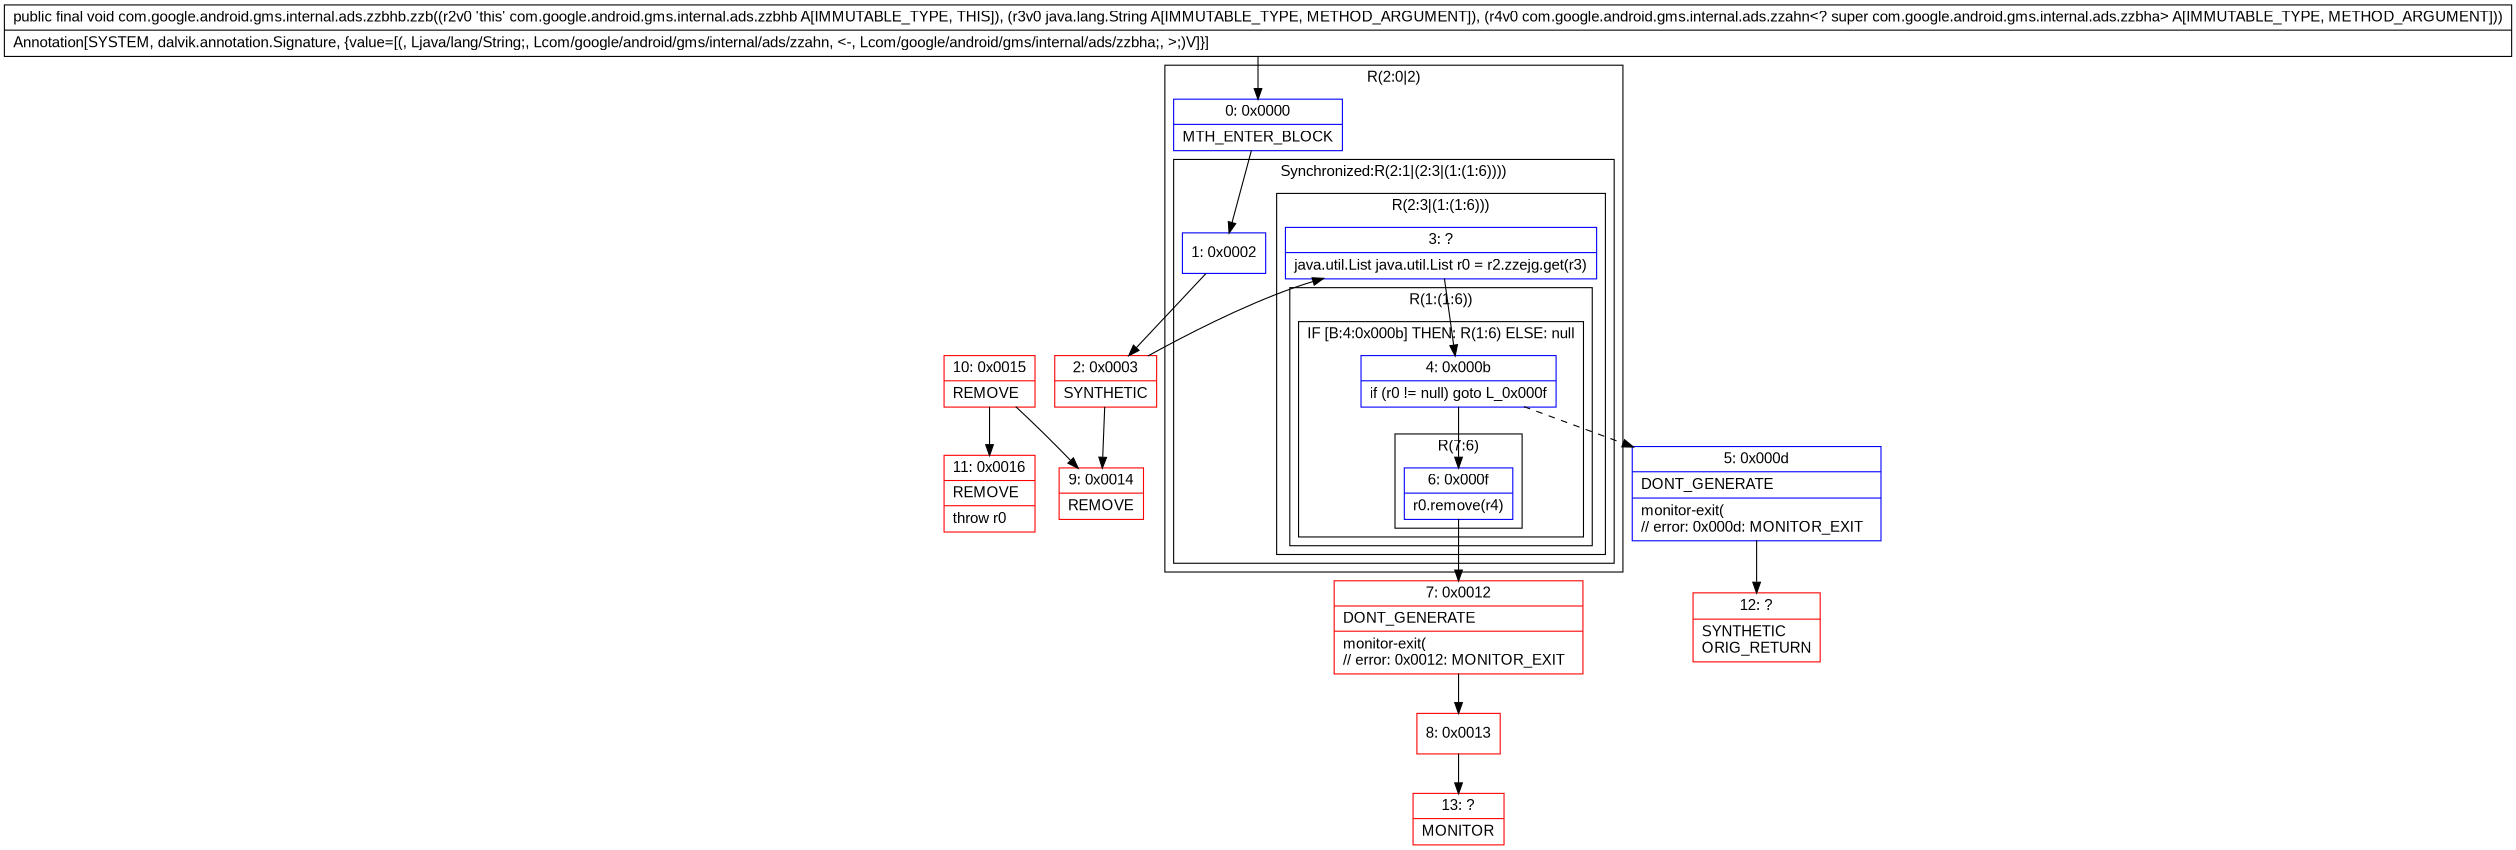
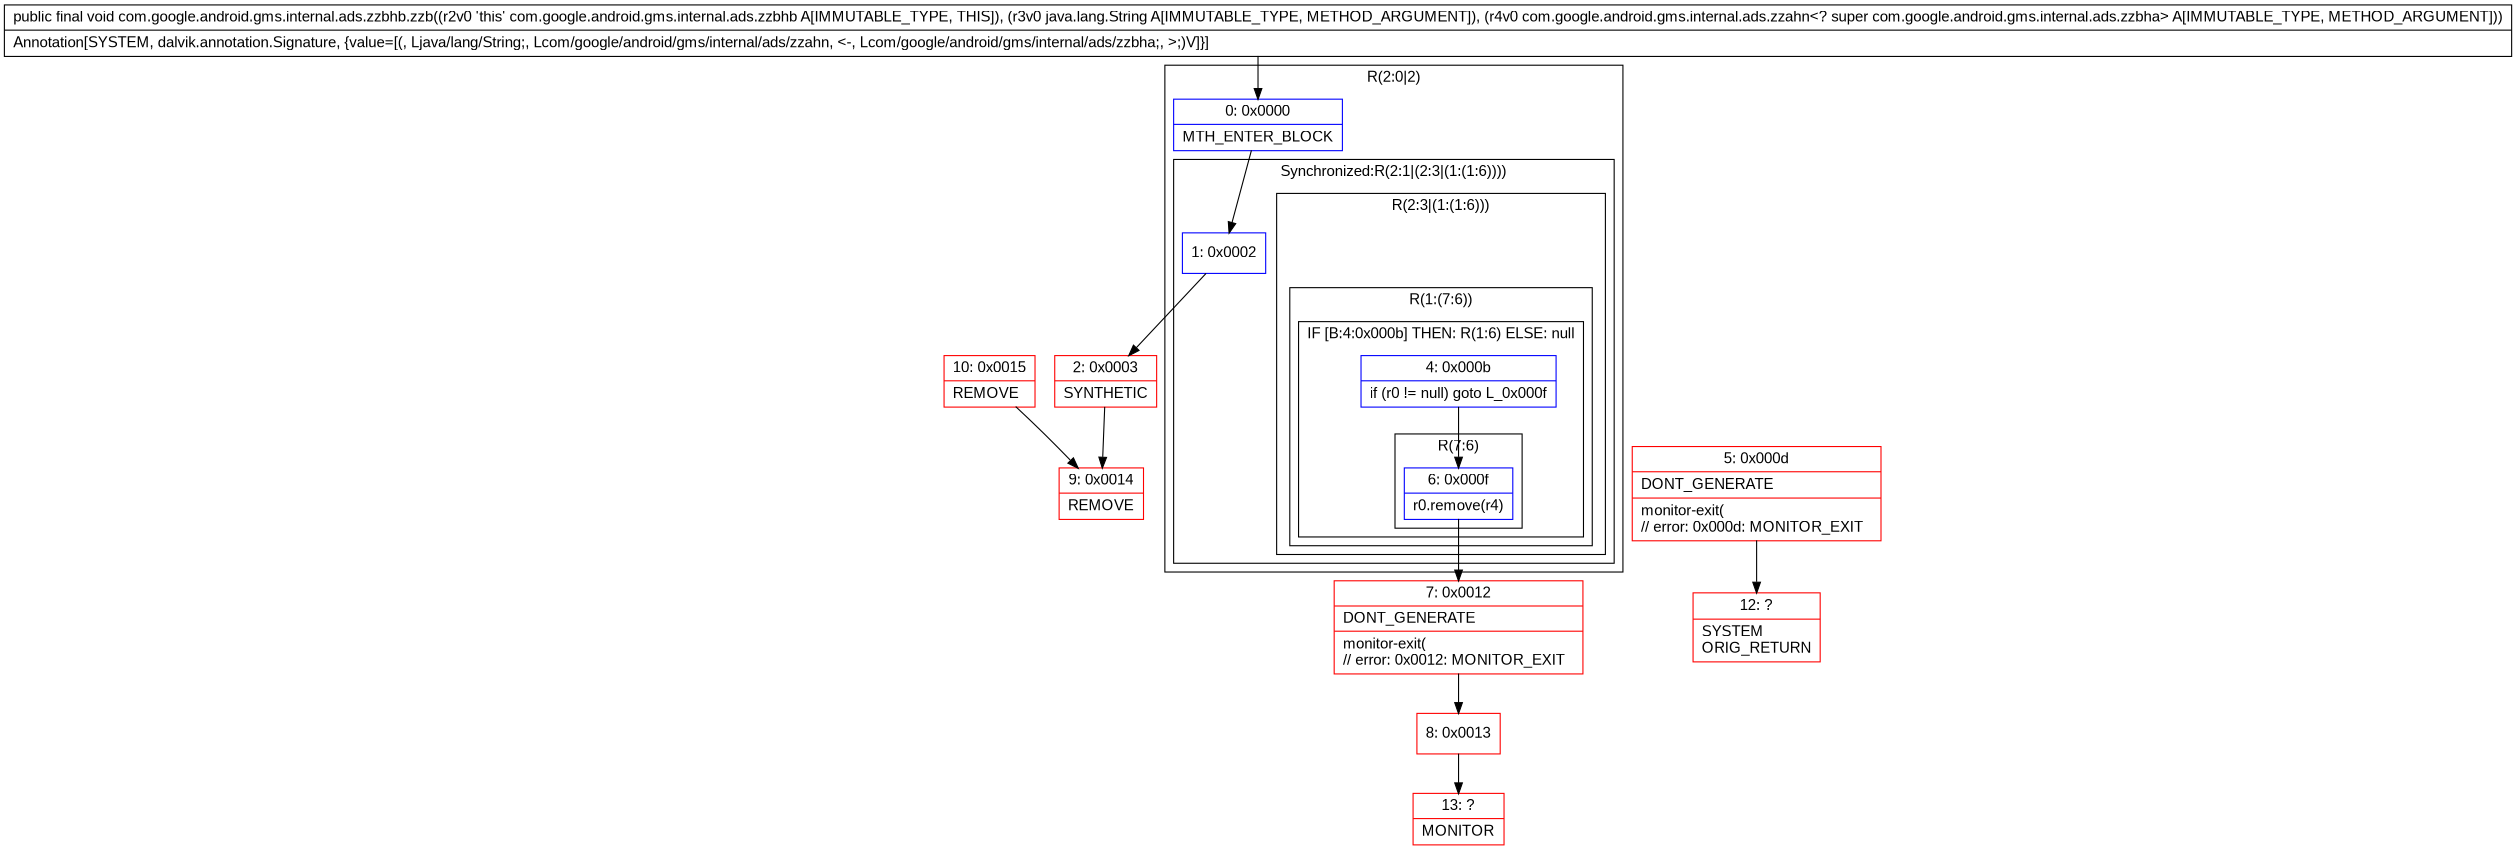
node "3: ?": removed
cluster "R(1:(1:6))": label "R(1:(1:6))" -> "R(1:(7:6))"
edge "4: 0x000b" -> "5: 0x000d": removed
node "11: 0x0016": removed
node "5: 0x000d": color blue -> red
node "12: ?": text "SYNTHETIC" -> "SYSTEM"
